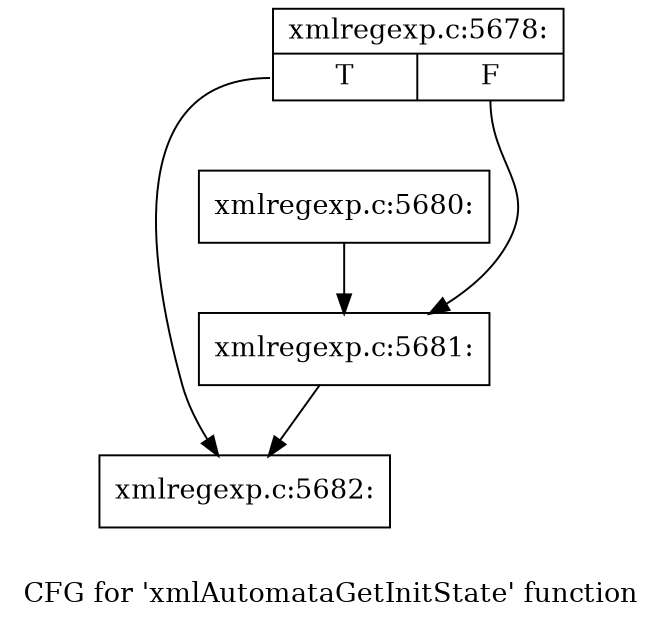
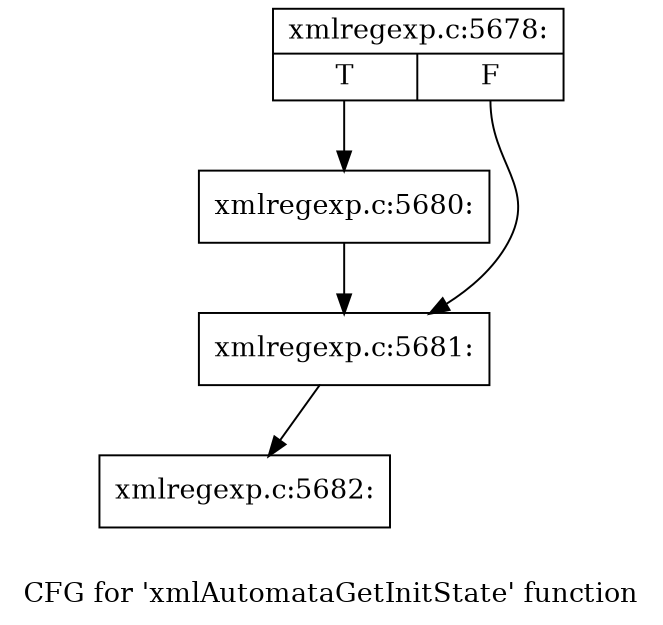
edge "xmlregexp.c:5678:" -> "xmlregexp.c:5682:": now "xmlregexp.c:5678:" -> "xmlregexp.c:5680:"
